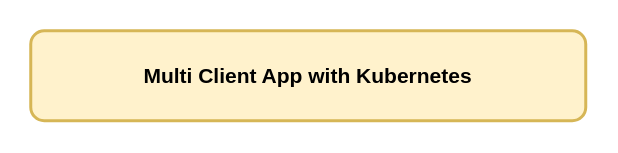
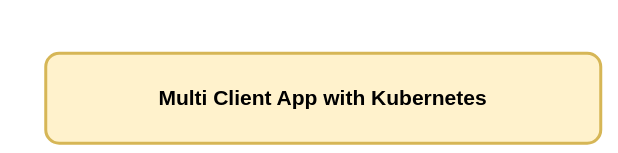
node "Multi Client App with Kubernetes": moved (308, 76) -> (323, 98)
